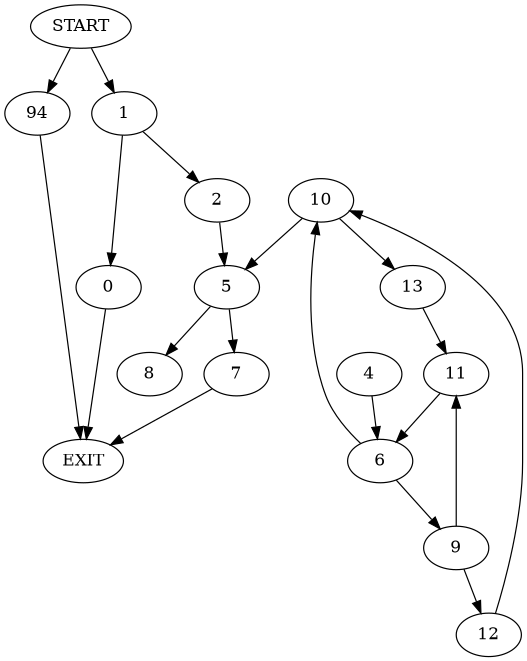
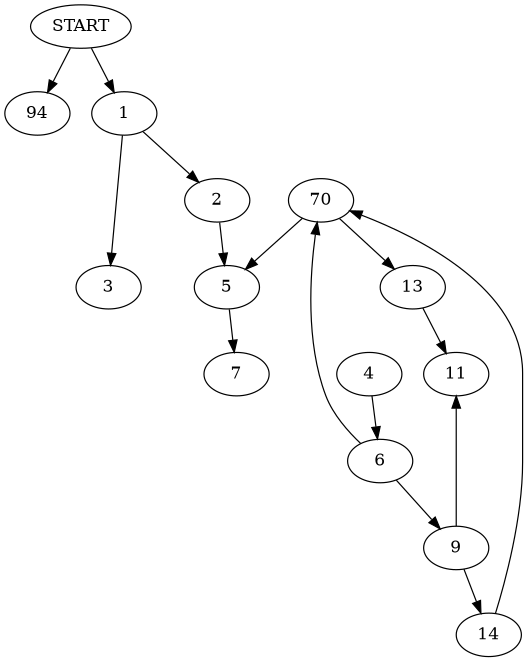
node "10": label "10" -> "70"
node "0": label "0" -> "3"
node "8": removed
edge "11" -> "6": removed
node "EXIT": removed
node "12": label "12" -> "14"
